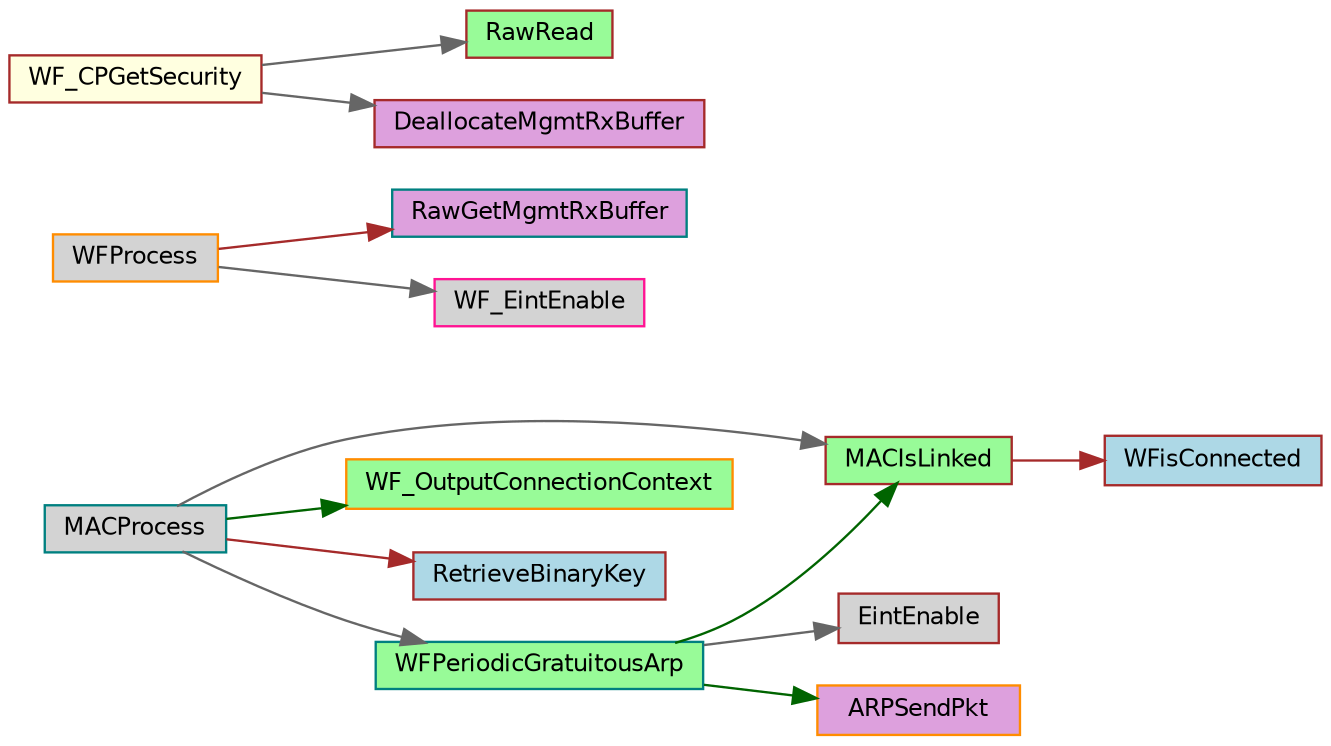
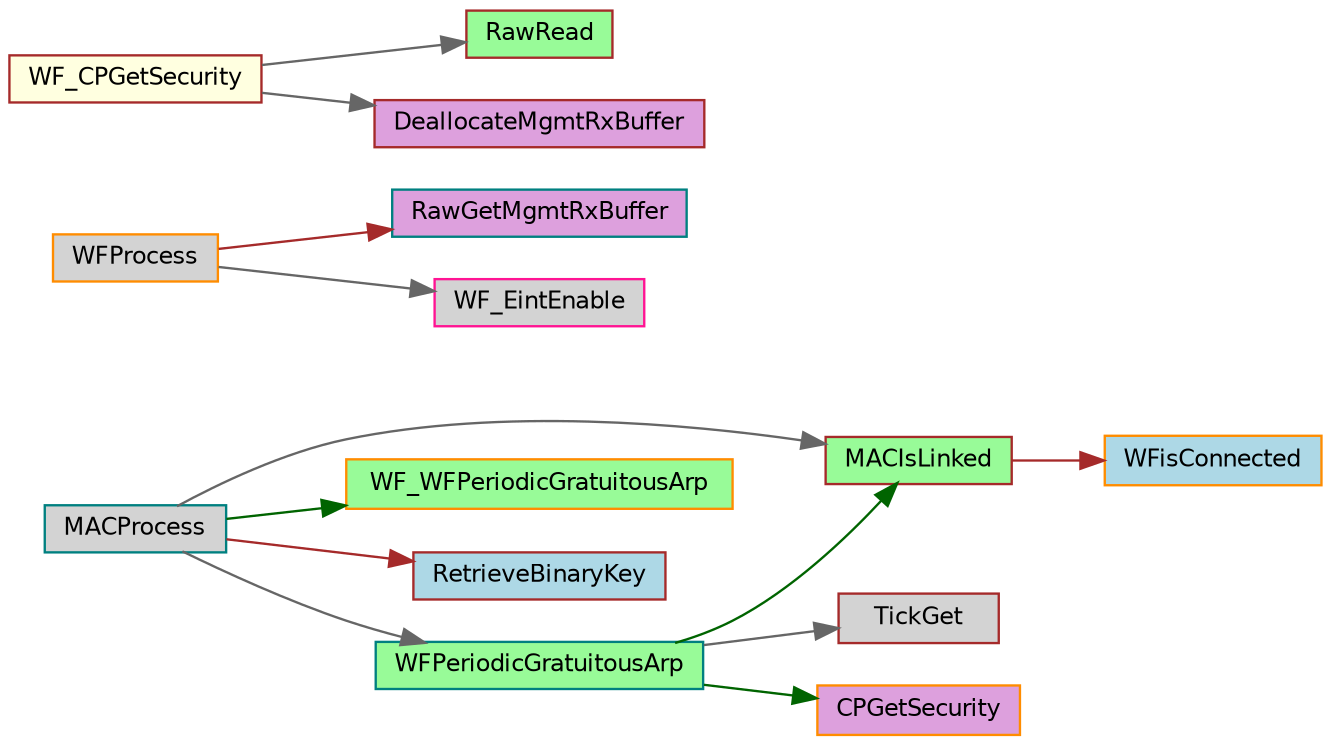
node "WFisConnected": color brown -> darkorange
node "WF_OutputConnectionContext": label "WF_OutputConnectionContext" -> "WF_WFPeriodicGratuitousArp"
node "EintEnable": label "EintEnable" -> "TickGet"
node "ARPSendPkt": label "ARPSendPkt" -> "CPGetSecurity"
